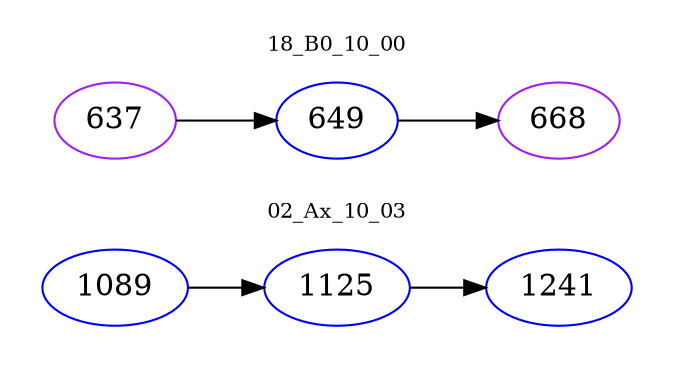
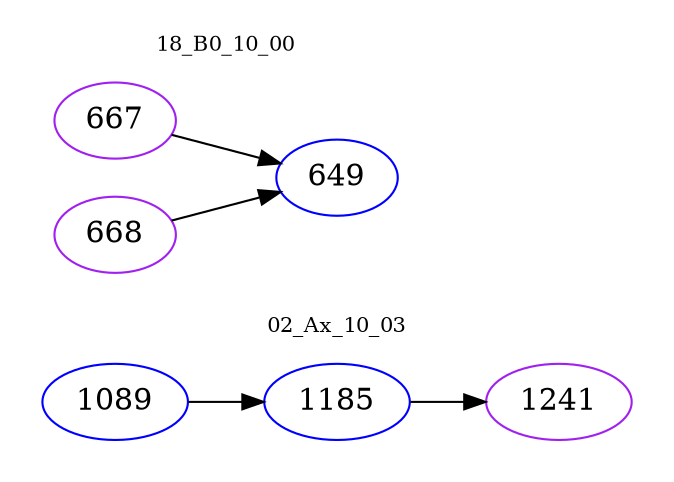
node "637": label "637" -> "667"
edge "649" -> "668": reversed
node "1125": label "1125" -> "1185"
node "1241": color blue -> purple
